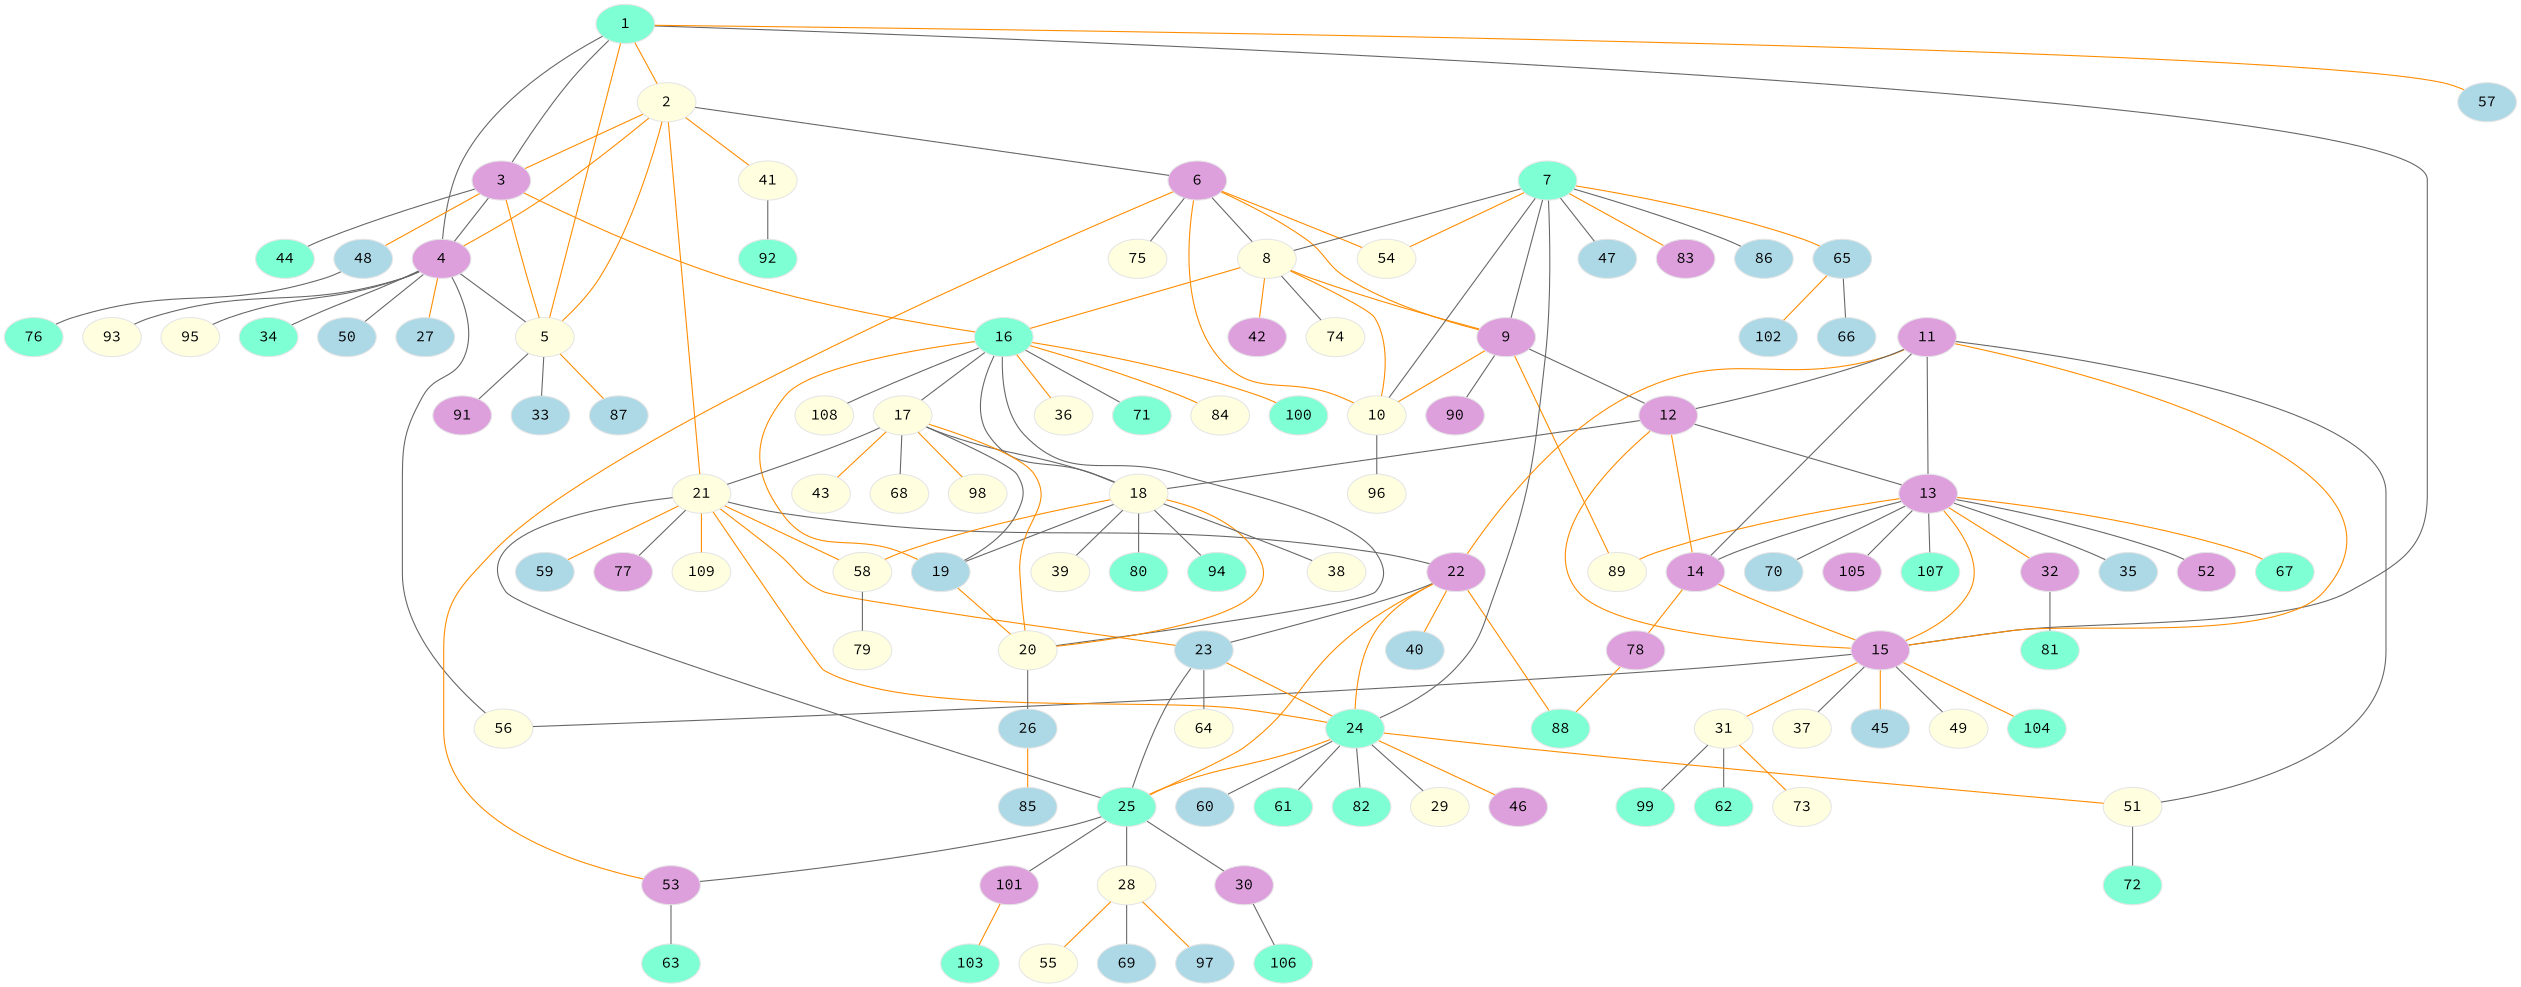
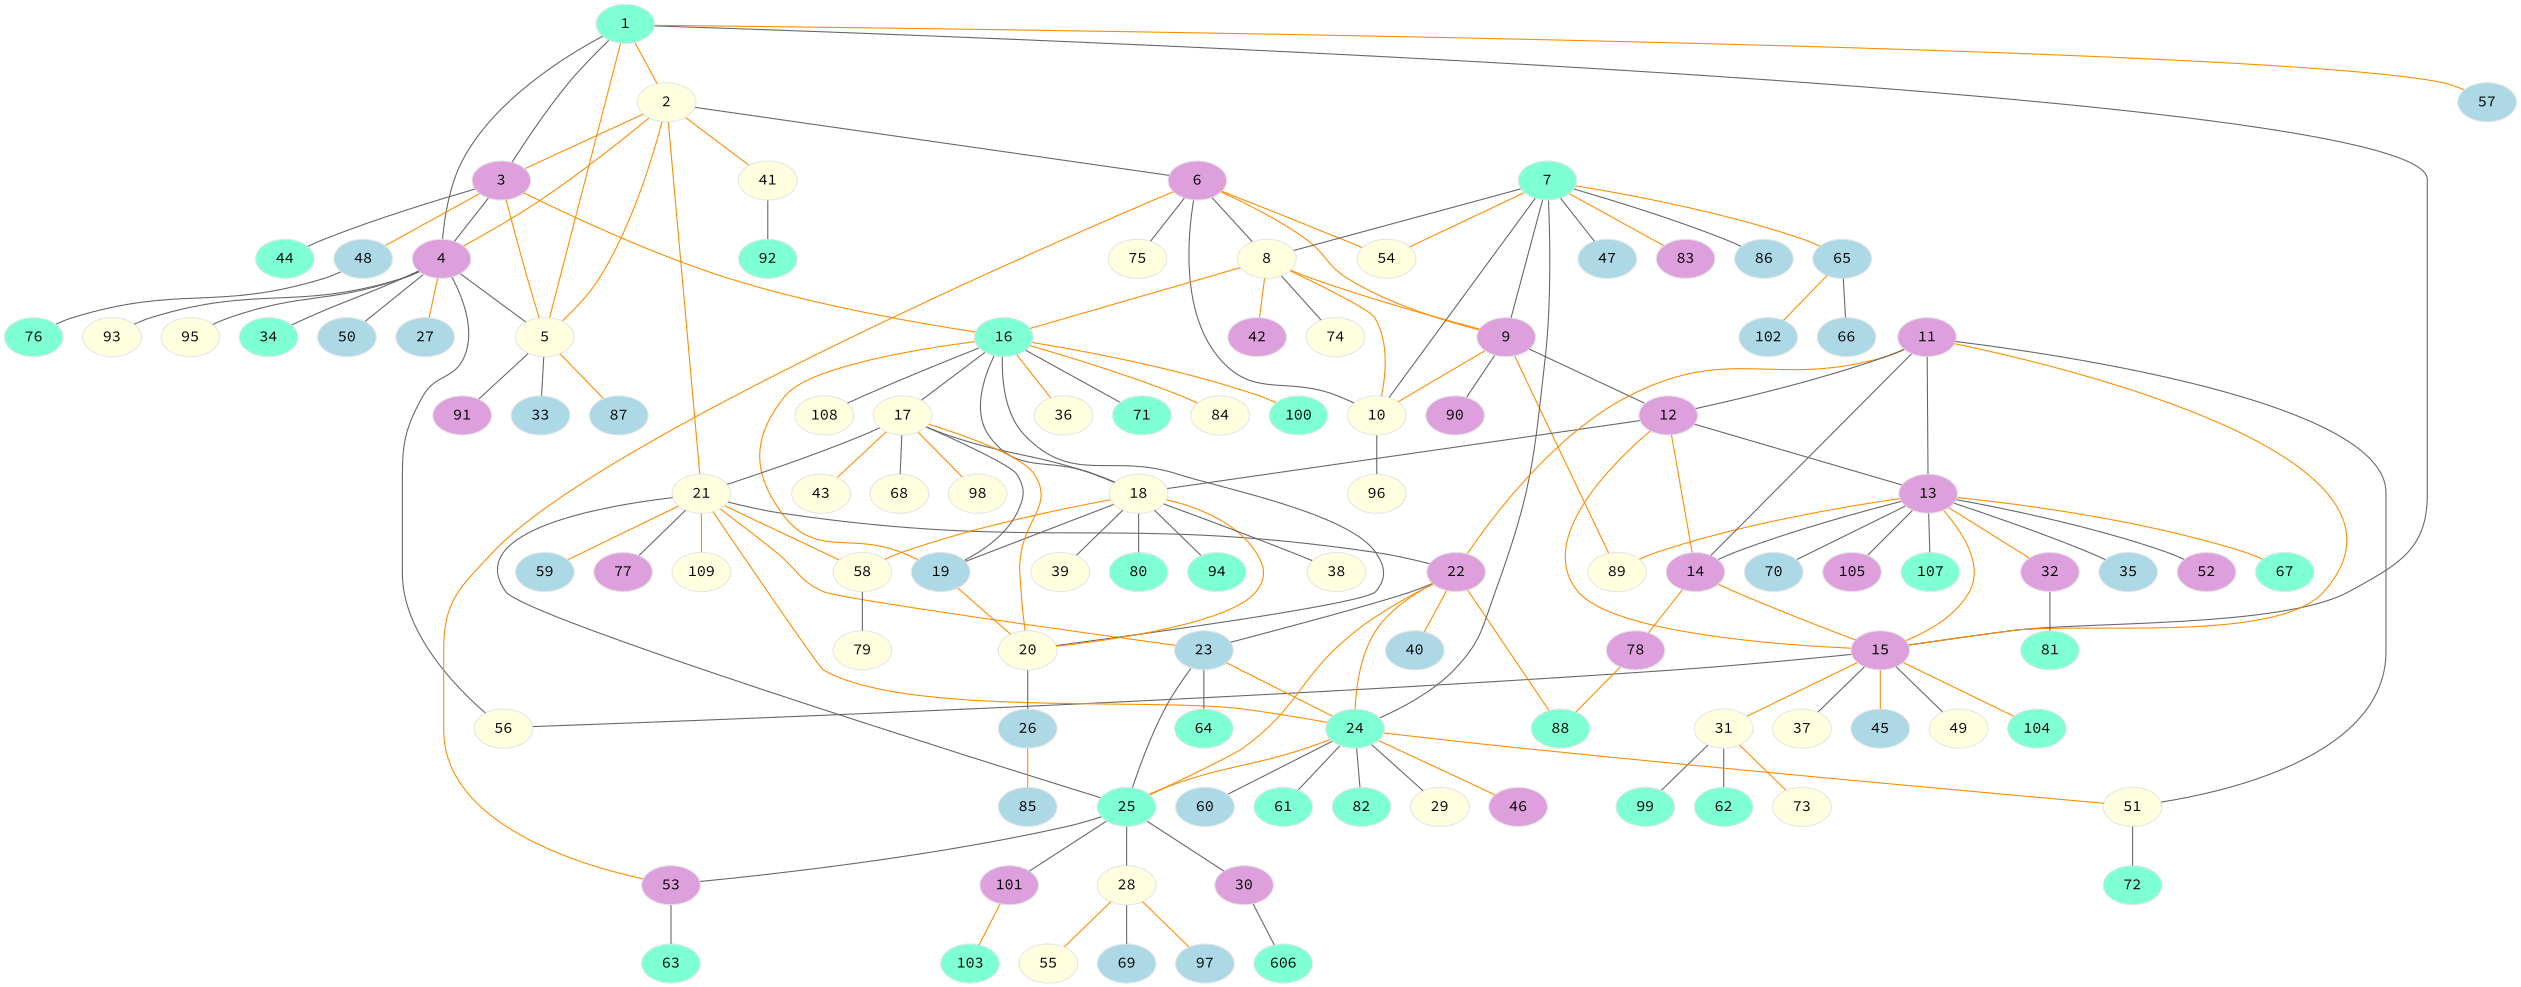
edge "6" -- "10": color darkorange -> gray40
node "64": fillcolor lightyellow -> aquamarine
node "106": label "106" -> "606"
